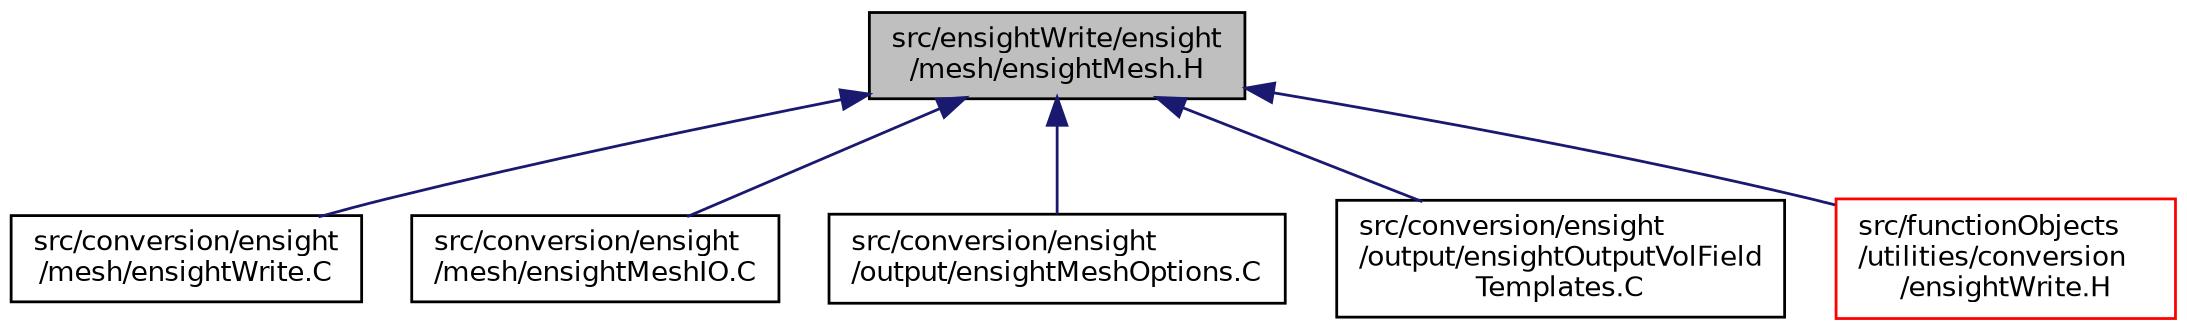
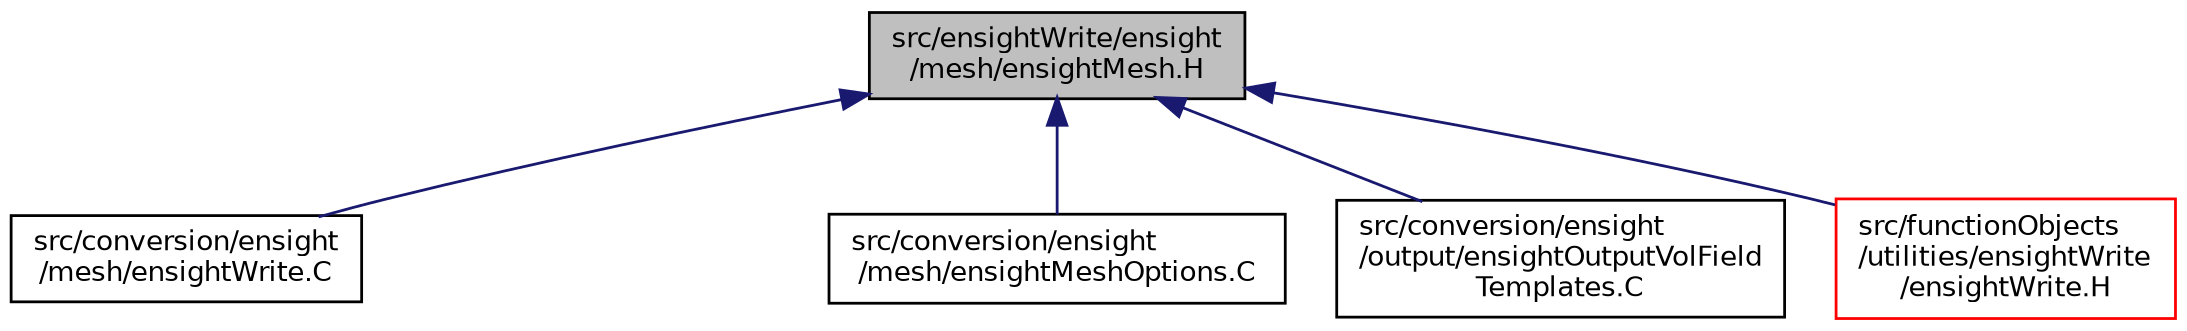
node "src/conversion/ensight /mesh/ensightMeshIO.C": removed
node "src/conversion/ensight /output/ensightMeshOptions.C": label "src/conversion/ensight /output/ensightMeshOptions.C" -> "src/conversion/ensight /mesh/ensightMeshOptions.C"
node "src/functionObjects /utilities/conversion /ensightWrite.H": label "src/functionObjects /utilities/conversion /ensightWrite.H" -> "src/functionObjects /utilities/ensightWrite /ensightWrite.H"
